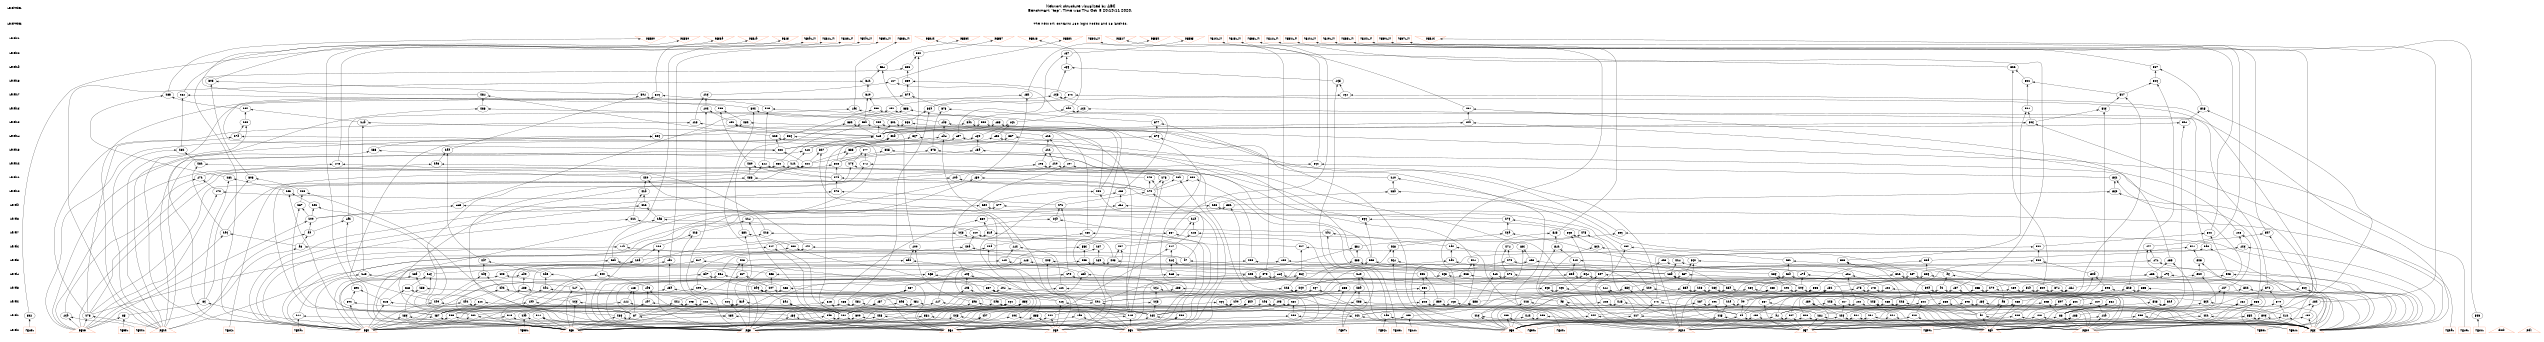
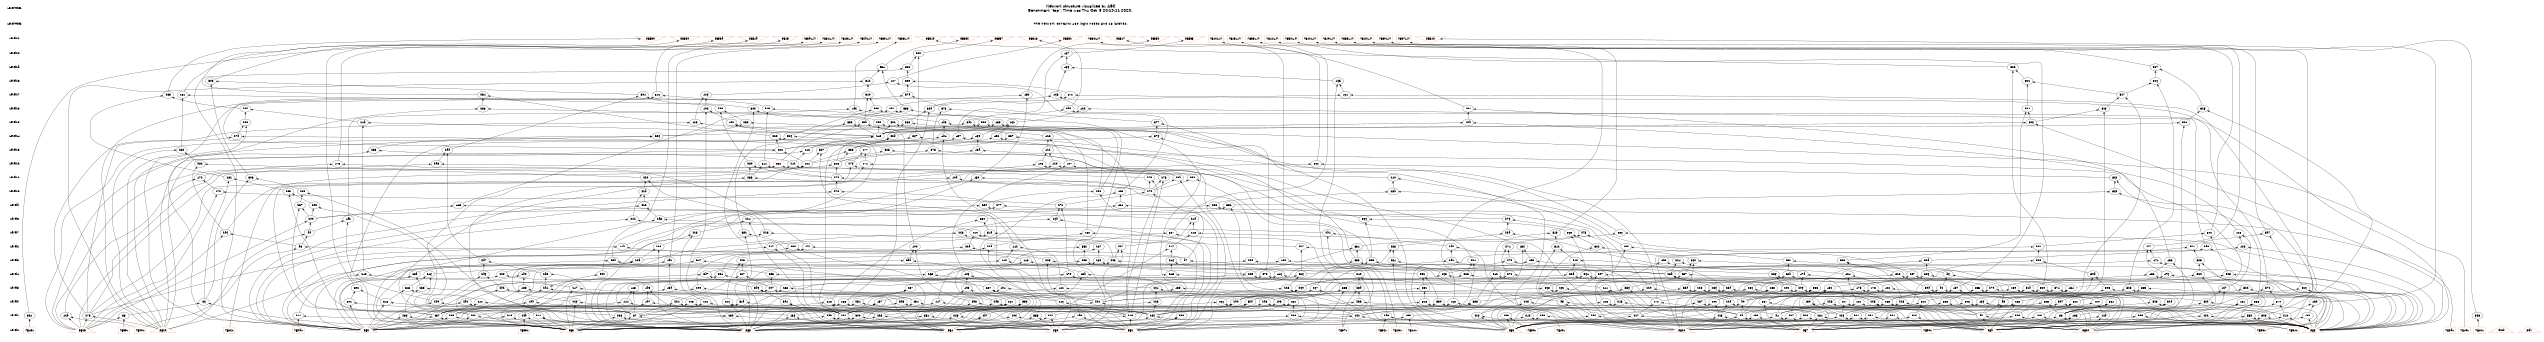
node "332": color black -> coral
edge "498" -> "500": now "498" -> "294"
edge "pg0" -> "146": now "pg0" -> "548"
